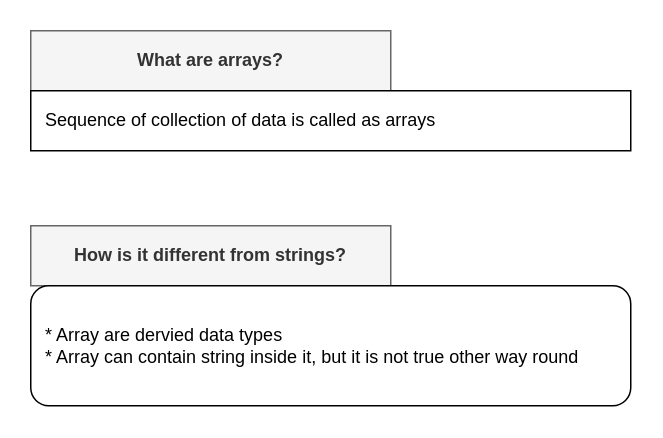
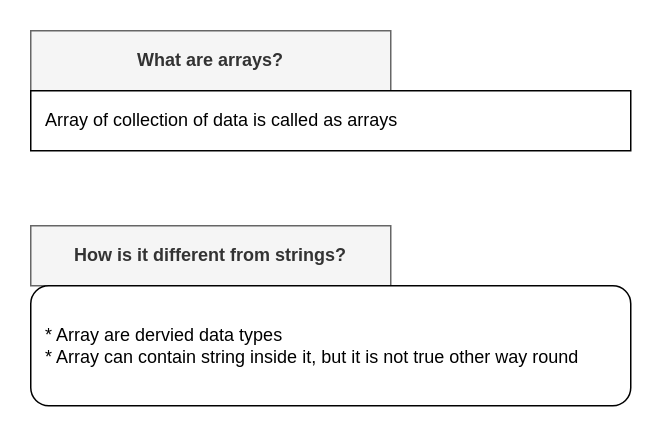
node "Sequence of collection of data is called as arrays": label "Sequence of collection of data is called as arrays" -> "Array of collection of data is called as arrays"
